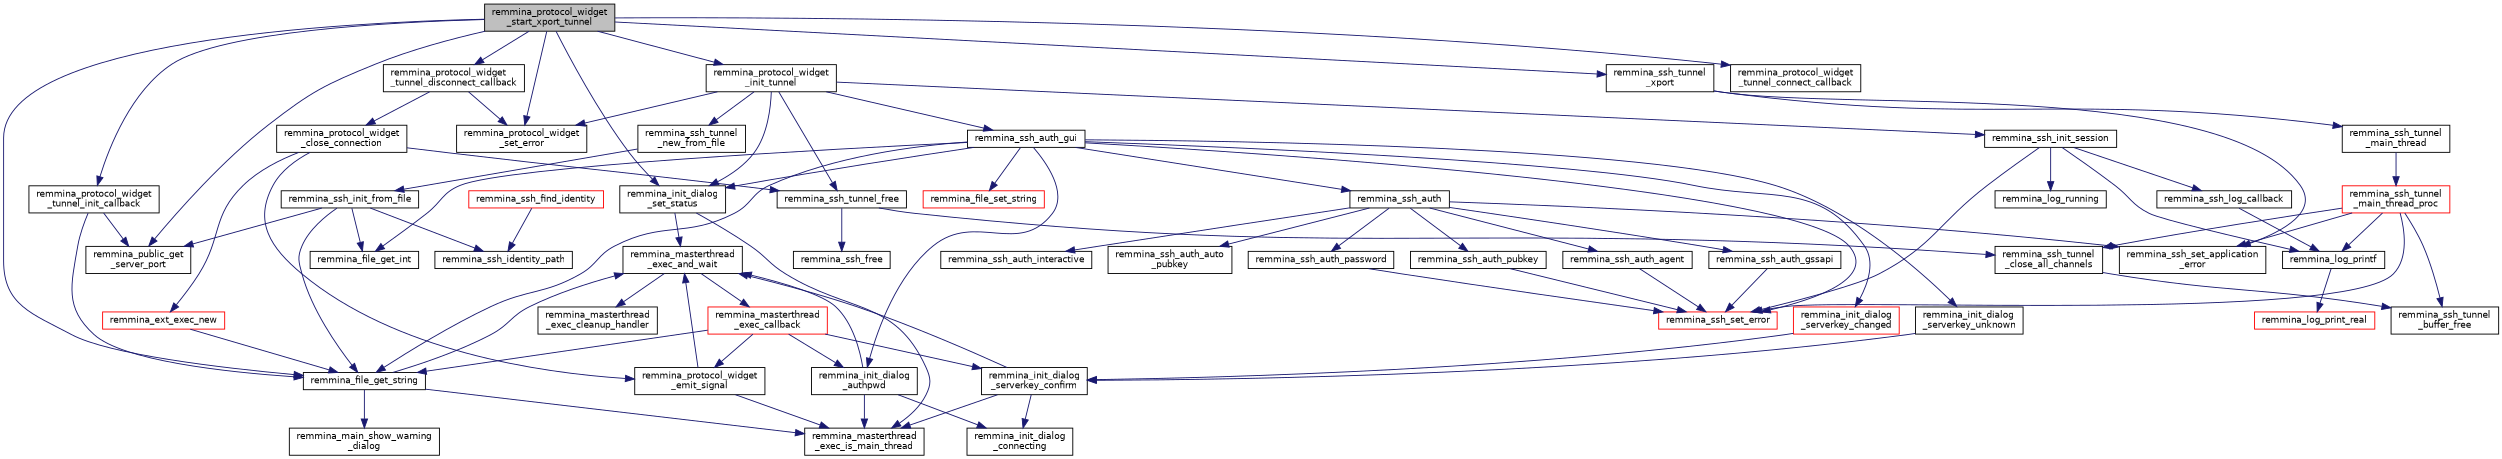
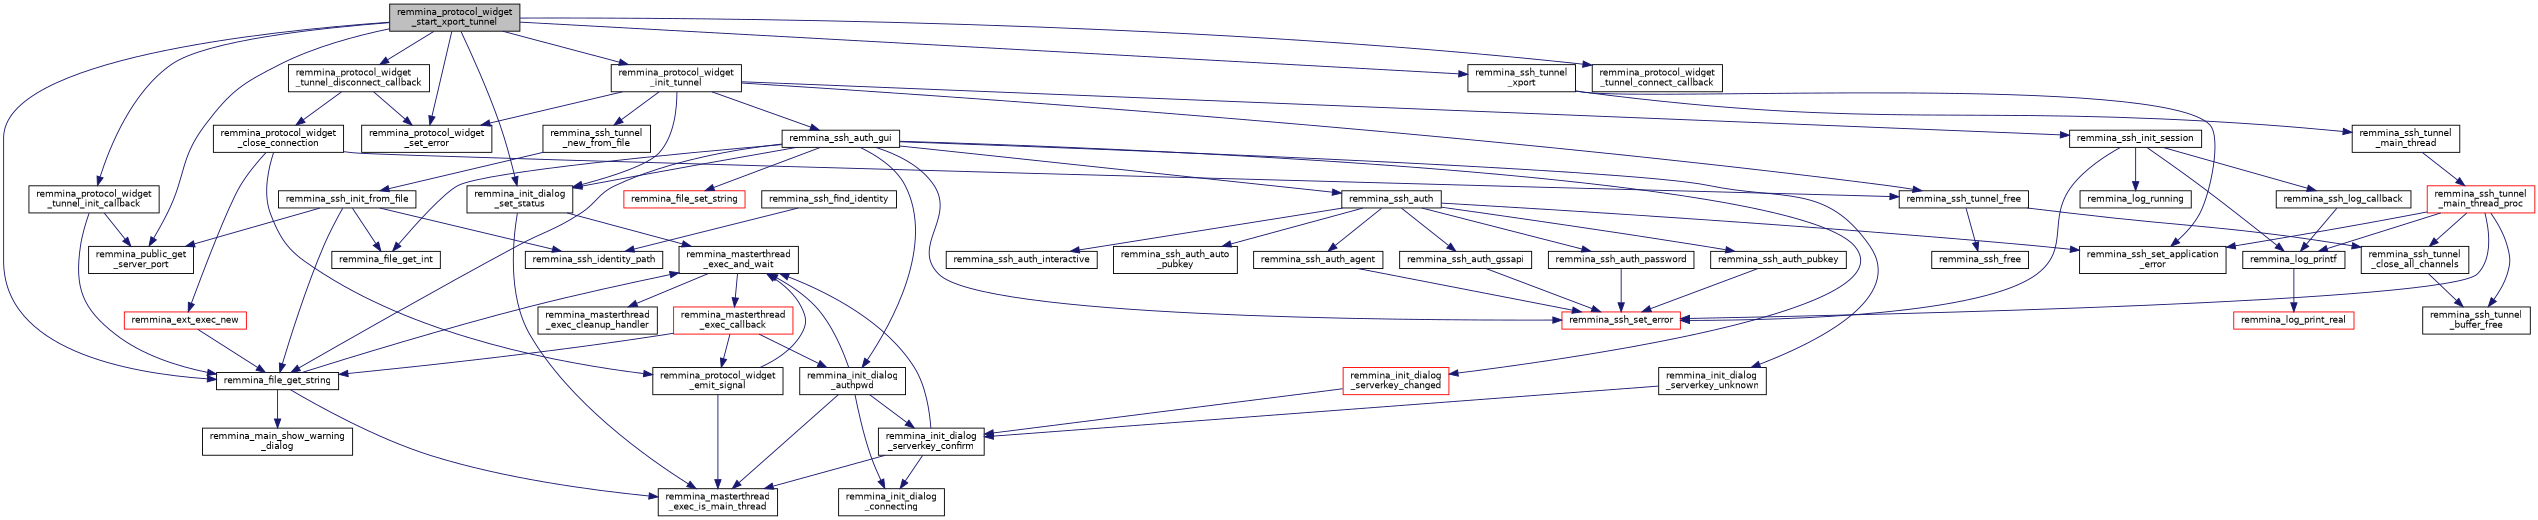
node "remmina_ssh_find_identity": color red -> black
edge "remmina_masterthread _exec_callback" -> "remmina_init_dialog _serverkey_confirm": now "remmina_init_dialog _authpwd" -> "remmina_init_dialog _serverkey_confirm"
